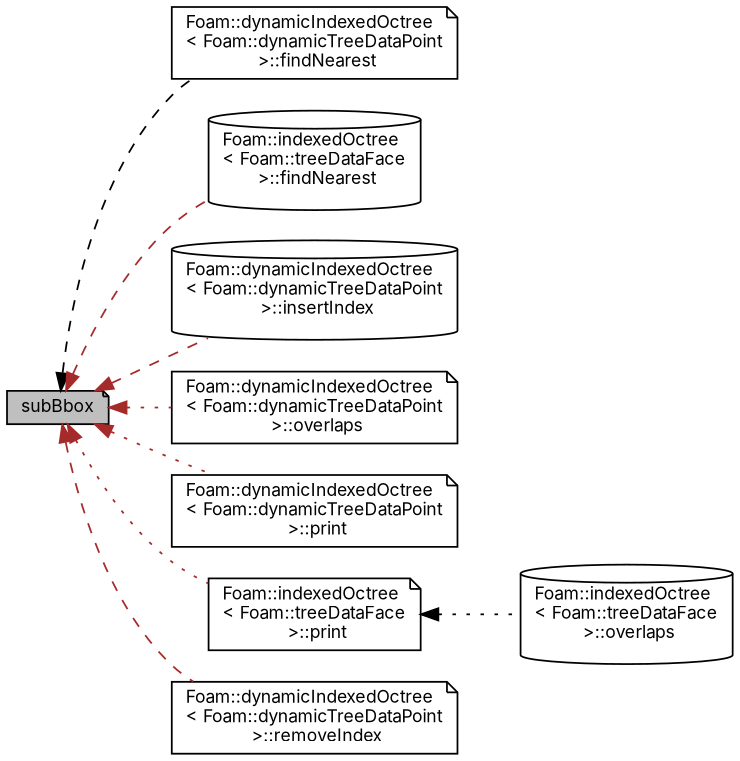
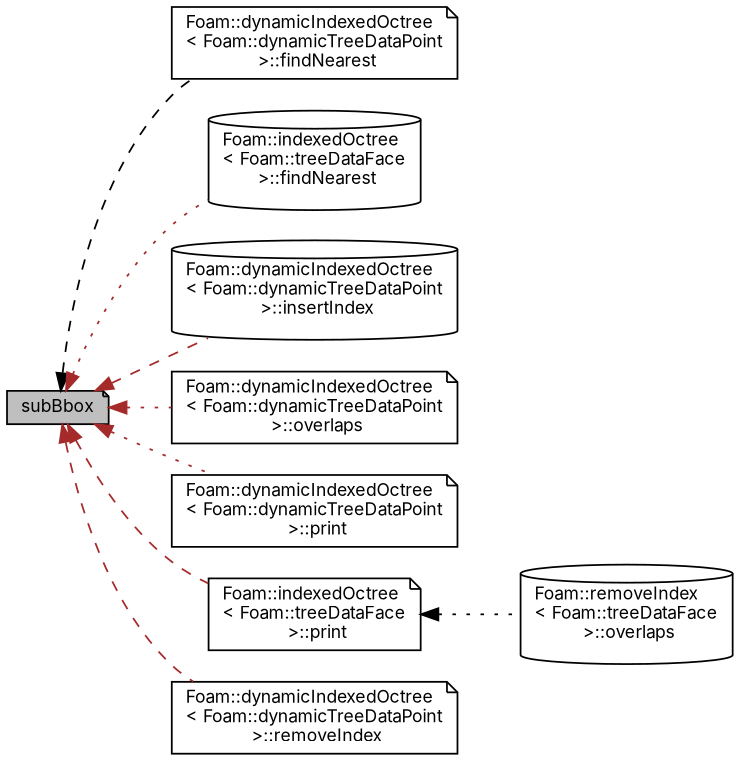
edge "Foam::indexedOctree < Foam::treeDataFace >::findNearest" -> "subBbox": style dashed -> dotted
edge "Foam::indexedOctree < Foam::treeDataFace >::print" -> "subBbox": style dotted -> dashed
node "Foam::indexedOctree < Foam::treeDataFace >::overlaps": label "Foam::indexedOctree < Foam::treeDataFace >::overlaps" -> "Foam::removeIndex < Foam::treeDataFace >::overlaps"
